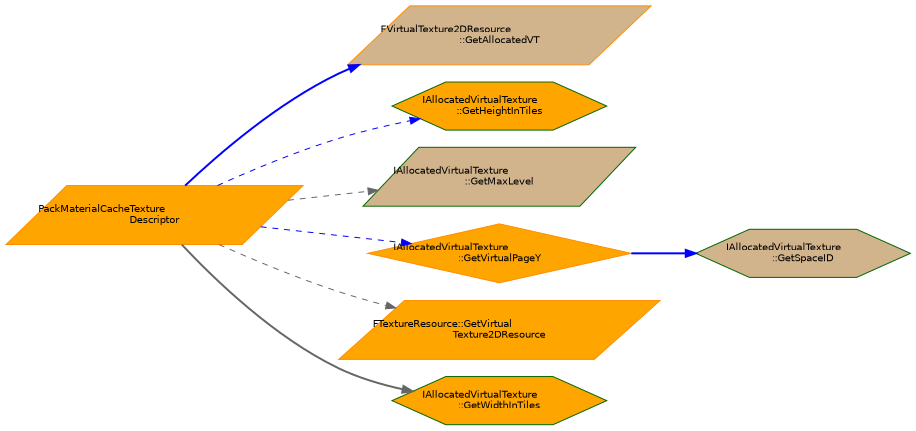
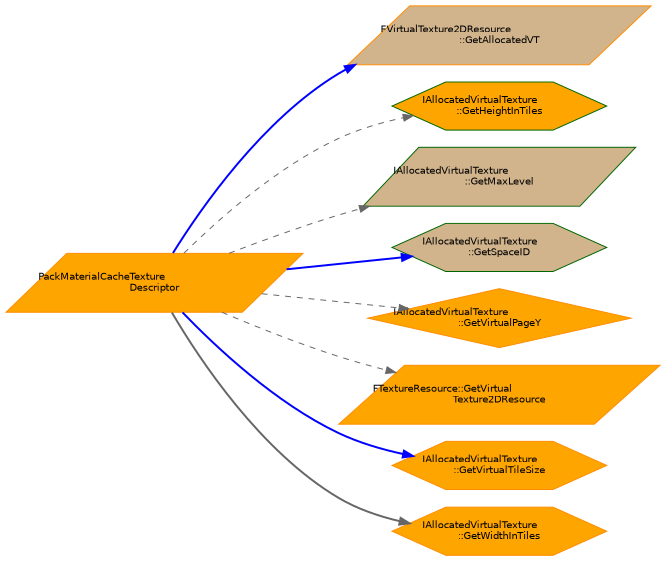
edge "PackMaterialCacheTexture Descriptor" -> "IAllocatedVirtualTexture ::GetHeightInTiles": color blue -> gray40
edge "PackMaterialCacheTexture Descriptor" -> "IAllocatedVirtualTexture ::GetVirtualPageY": color blue -> gray40
edge "IAllocatedVirtualTexture ::GetVirtualPageY" -> "IAllocatedVirtualTexture ::GetSpaceID": now "PackMaterialCacheTexture Descriptor" -> "IAllocatedVirtualTexture ::GetSpaceID"
node "IAllocatedVirtualTexture ::GetWidthInTiles": color darkgreen -> darkorange
node "IAllocatedVirtualTexture ::GetVirtualTileSize": added
